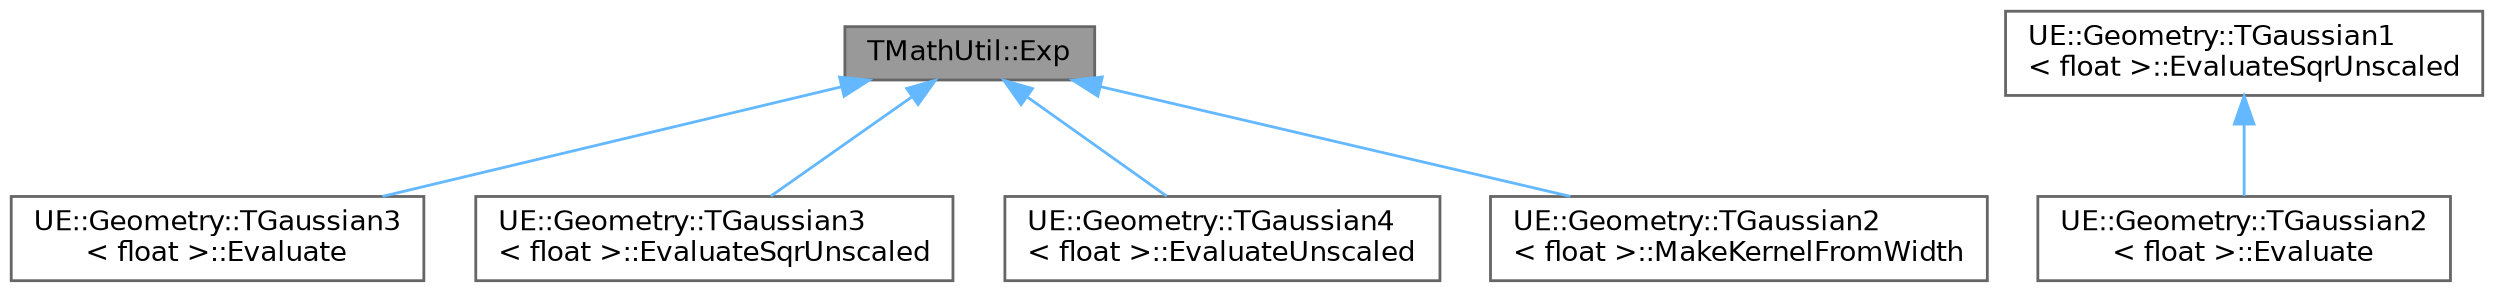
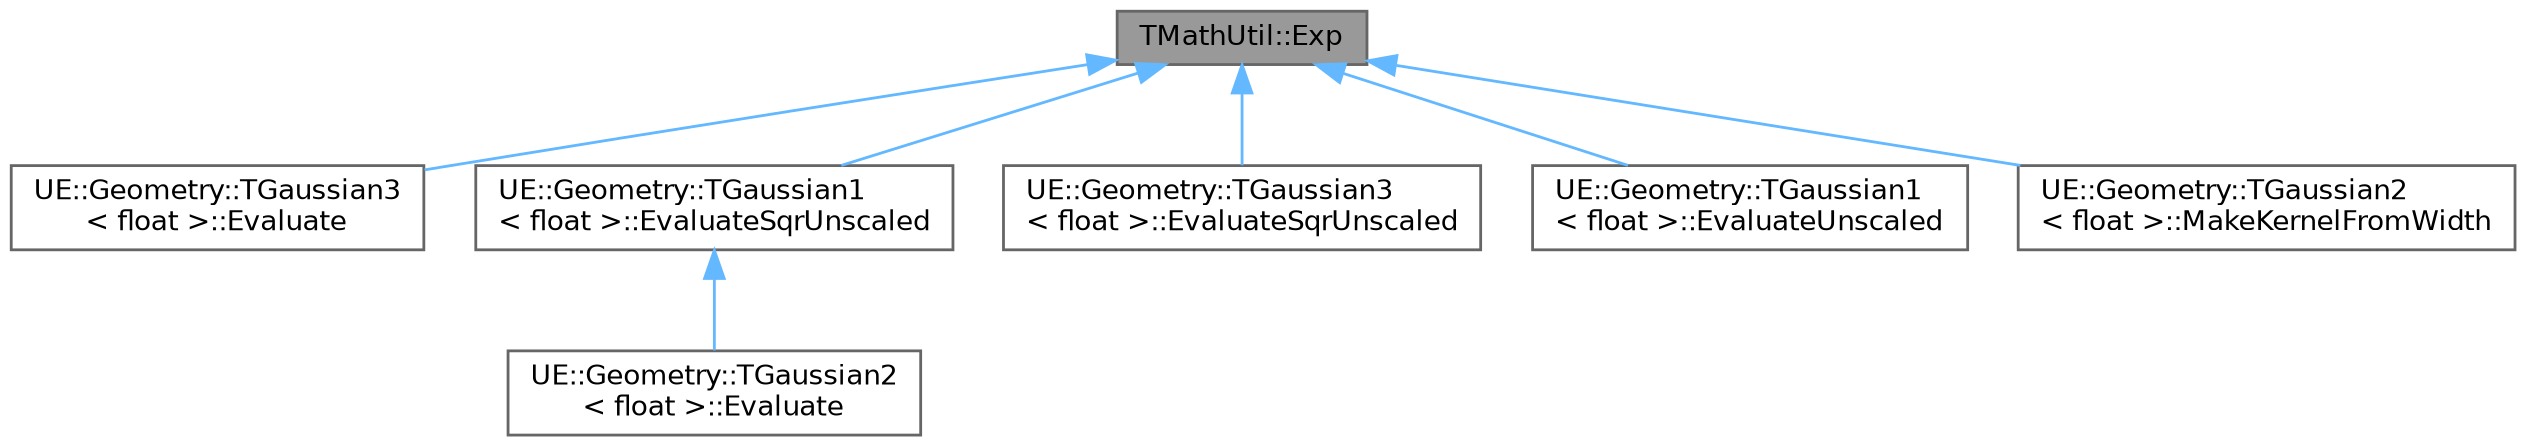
edge "UE::Geometry::TGaussian1 < float >::EvaluateSqrUnscaled" -> "TMathUtil::Exp": added
node "UE::Geometry::TGaussian4 < float >::EvaluateUnscaled": label "UE::Geometry::TGaussian4 < float >::EvaluateUnscaled" -> "UE::Geometry::TGaussian1 < float >::EvaluateUnscaled"
